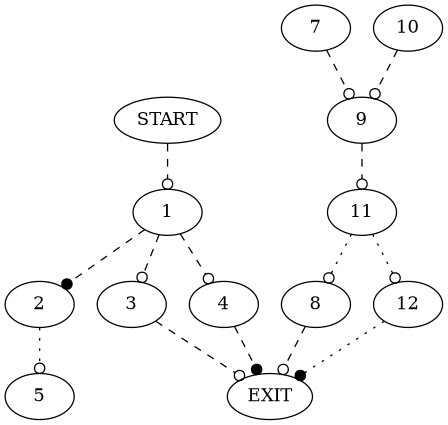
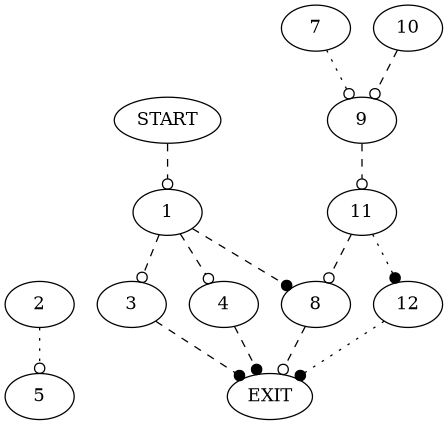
edge "7" -> "9": style dashed -> dotted
edge "11" -> "8": style dotted -> dashed
edge "11" -> "12": arrowhead odot -> dot
edge "1" -> "2": now "1" -> "8"
edge "3" -> "EXIT": arrowhead odot -> dot
